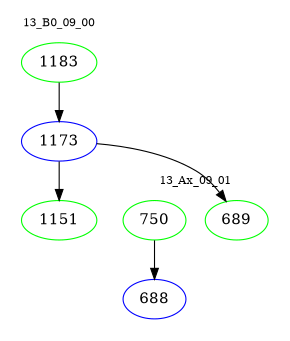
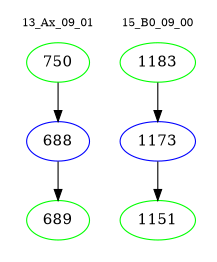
cluster "13_B0_09_00": label "13_B0_09_00" -> "15_B0_09_00"
edge "1173" -> "689": now "688" -> "689"
